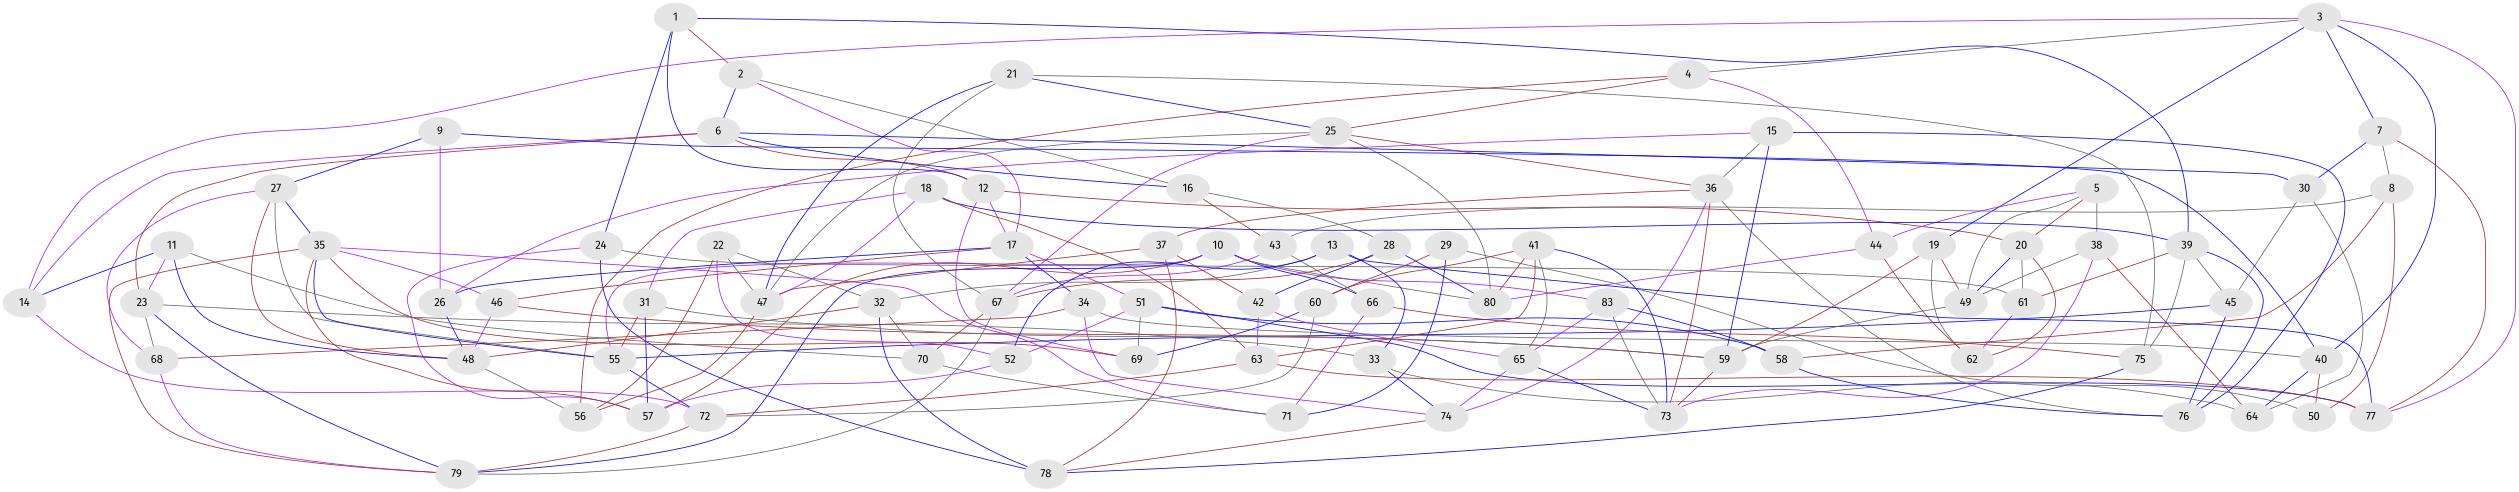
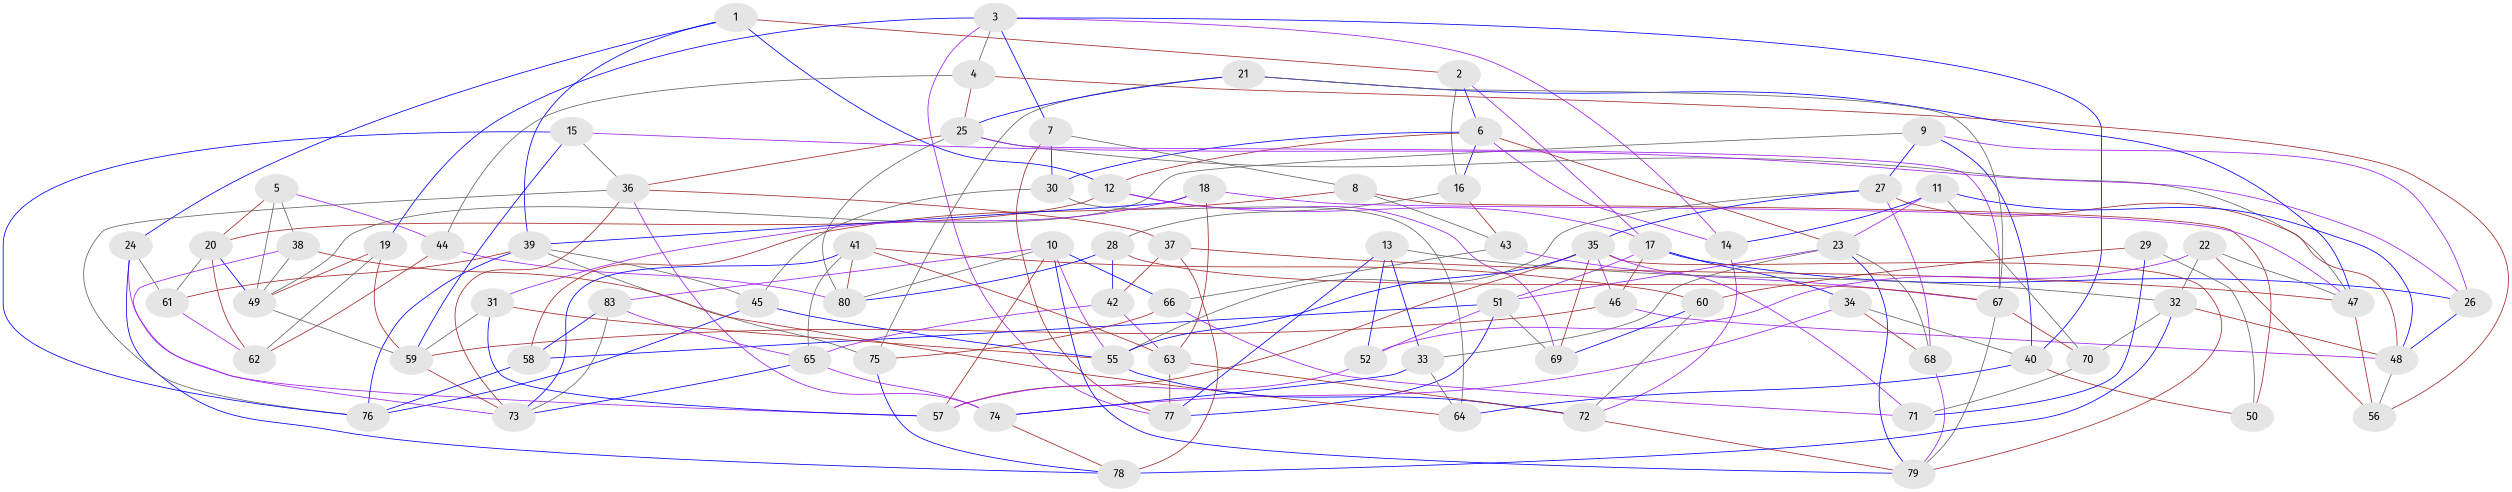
edge "4" -- "44": color purple -> gray40
edge "9" -- "49": added
edge "23" -- "51": added
